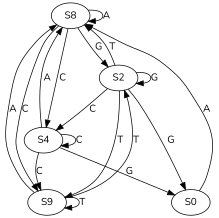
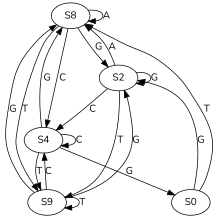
edge "S2" -> "S8": label "T" -> "A"
edge "S4" -> "S8": label "A" -> "G"
edge "S9" -> "S8": label "A" -> "G"
edge "S8" -> "S9": label "C" -> "T"
edge "S0" -> "S8": label "A" -> "T"
edge "S2" -> "S0": reversed
edge "S9" -> "S2": label "T" -> "G"
edge "S4" -> "S9": label "C" -> "T"
edge "S9" -> "S4": added, label "C"
